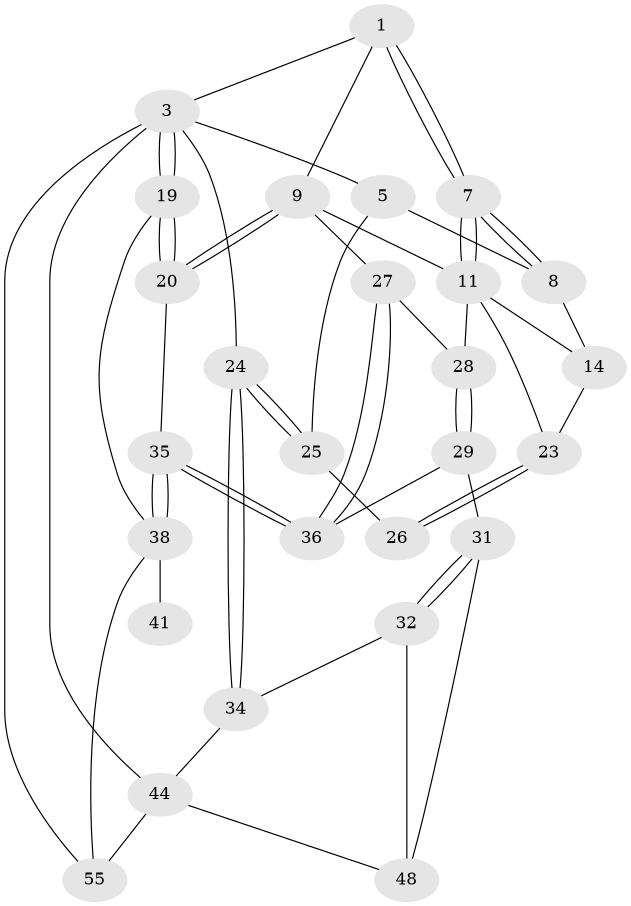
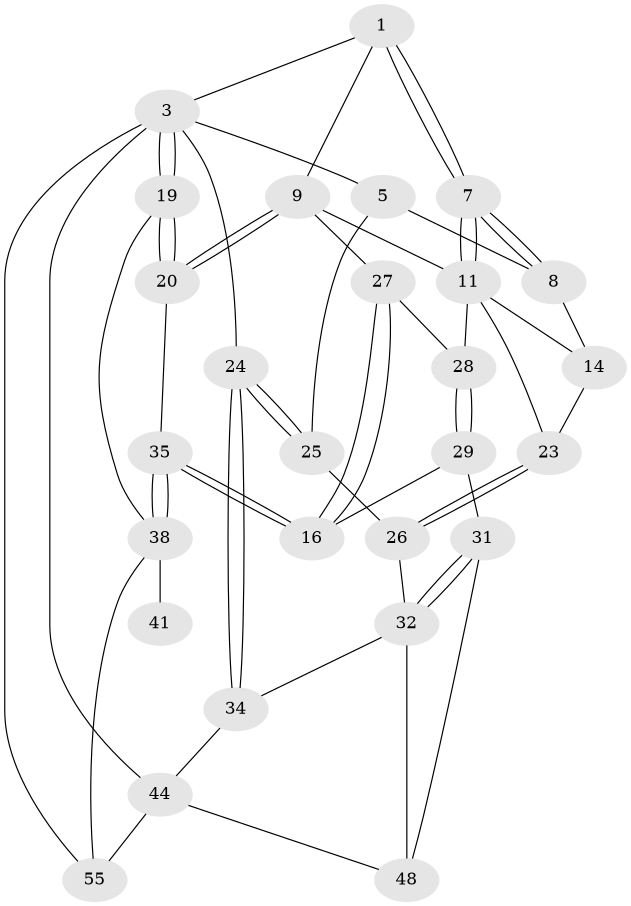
node "36": label "36" -> "16"
edge "26" -- "32": added
